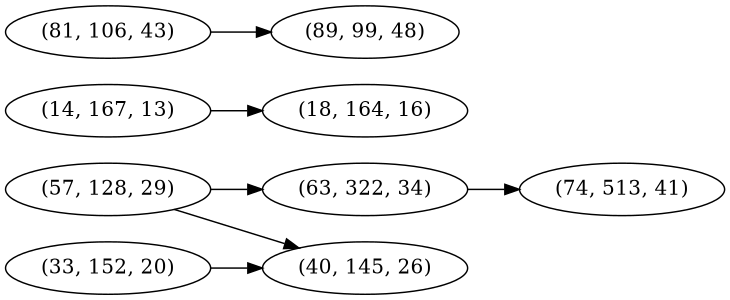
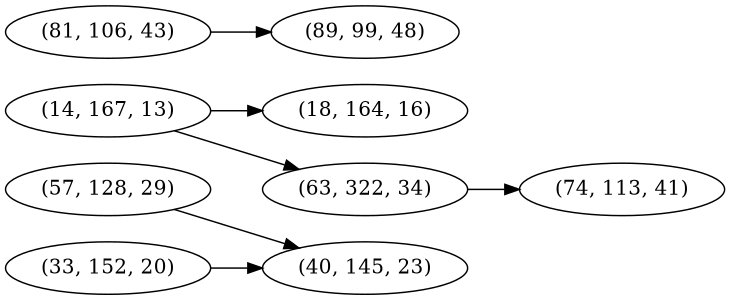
edge "(57, 128, 29)" -> "(63, 322, 34)": now "(14, 167, 13)" -> "(63, 322, 34)"
node "(74, 513, 41)": label "(74, 513, 41)" -> "(74, 113, 41)"
node "(40, 145, 26)": label "(40, 145, 26)" -> "(40, 145, 23)"
